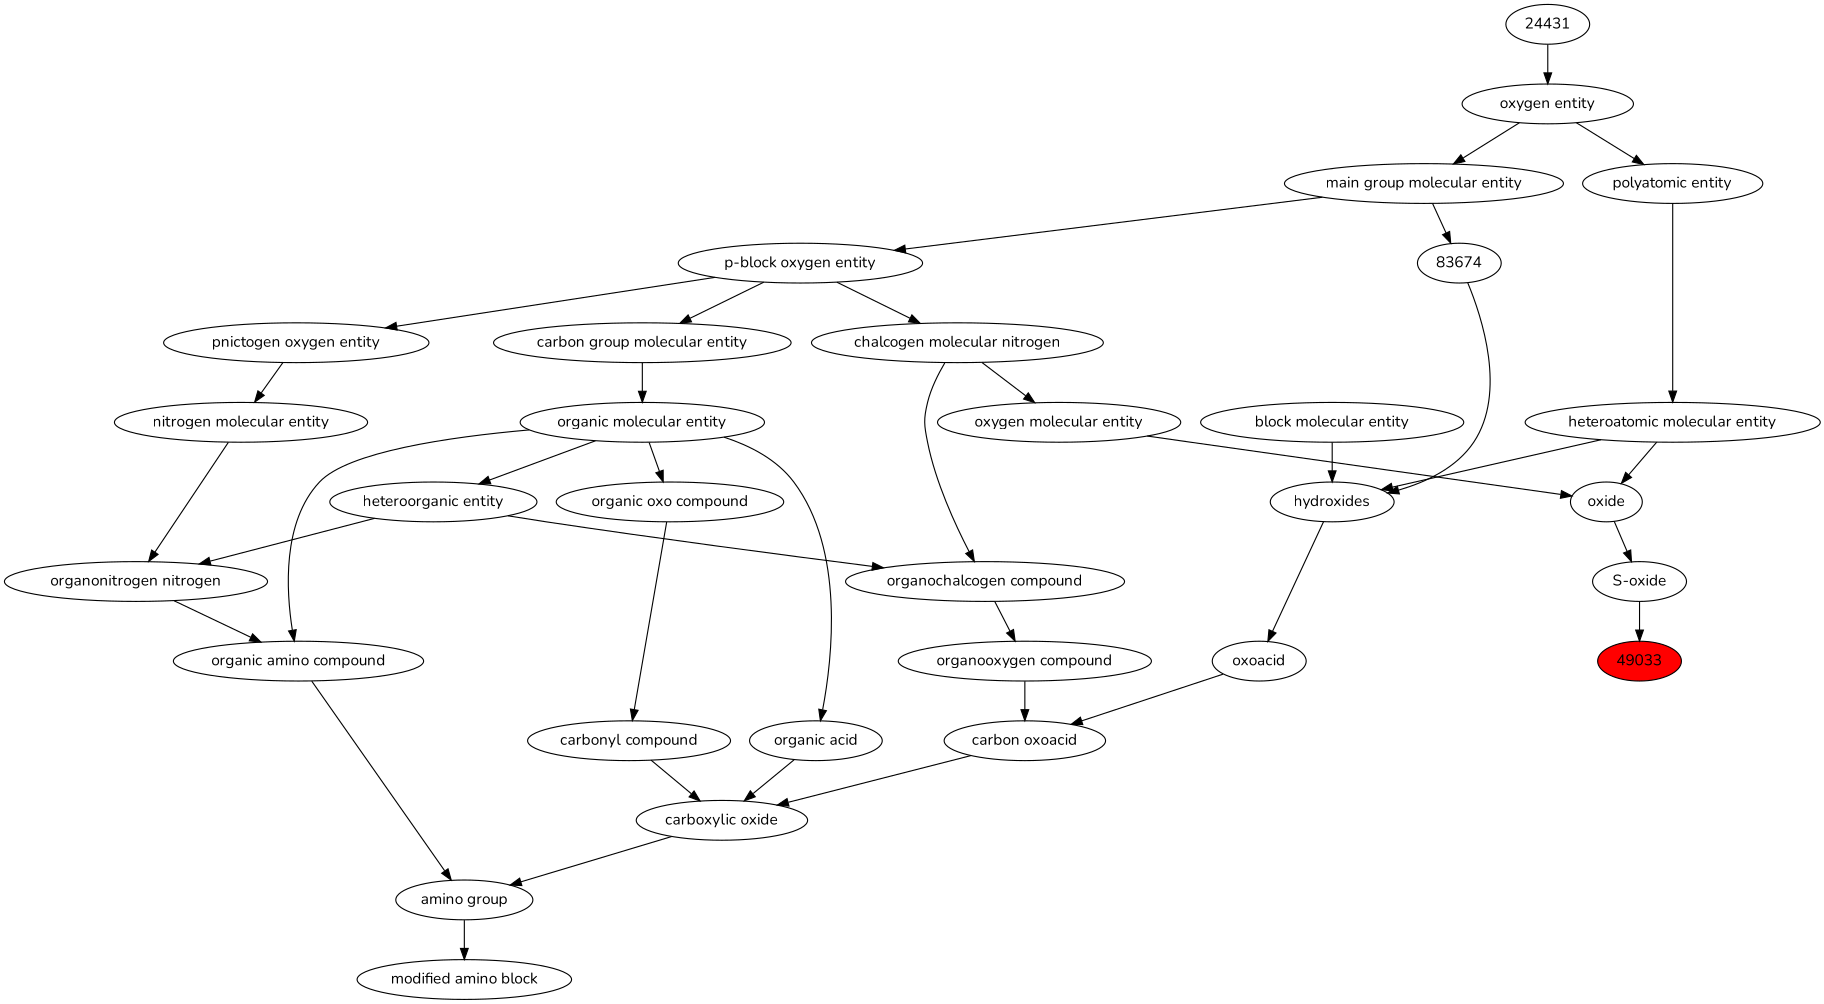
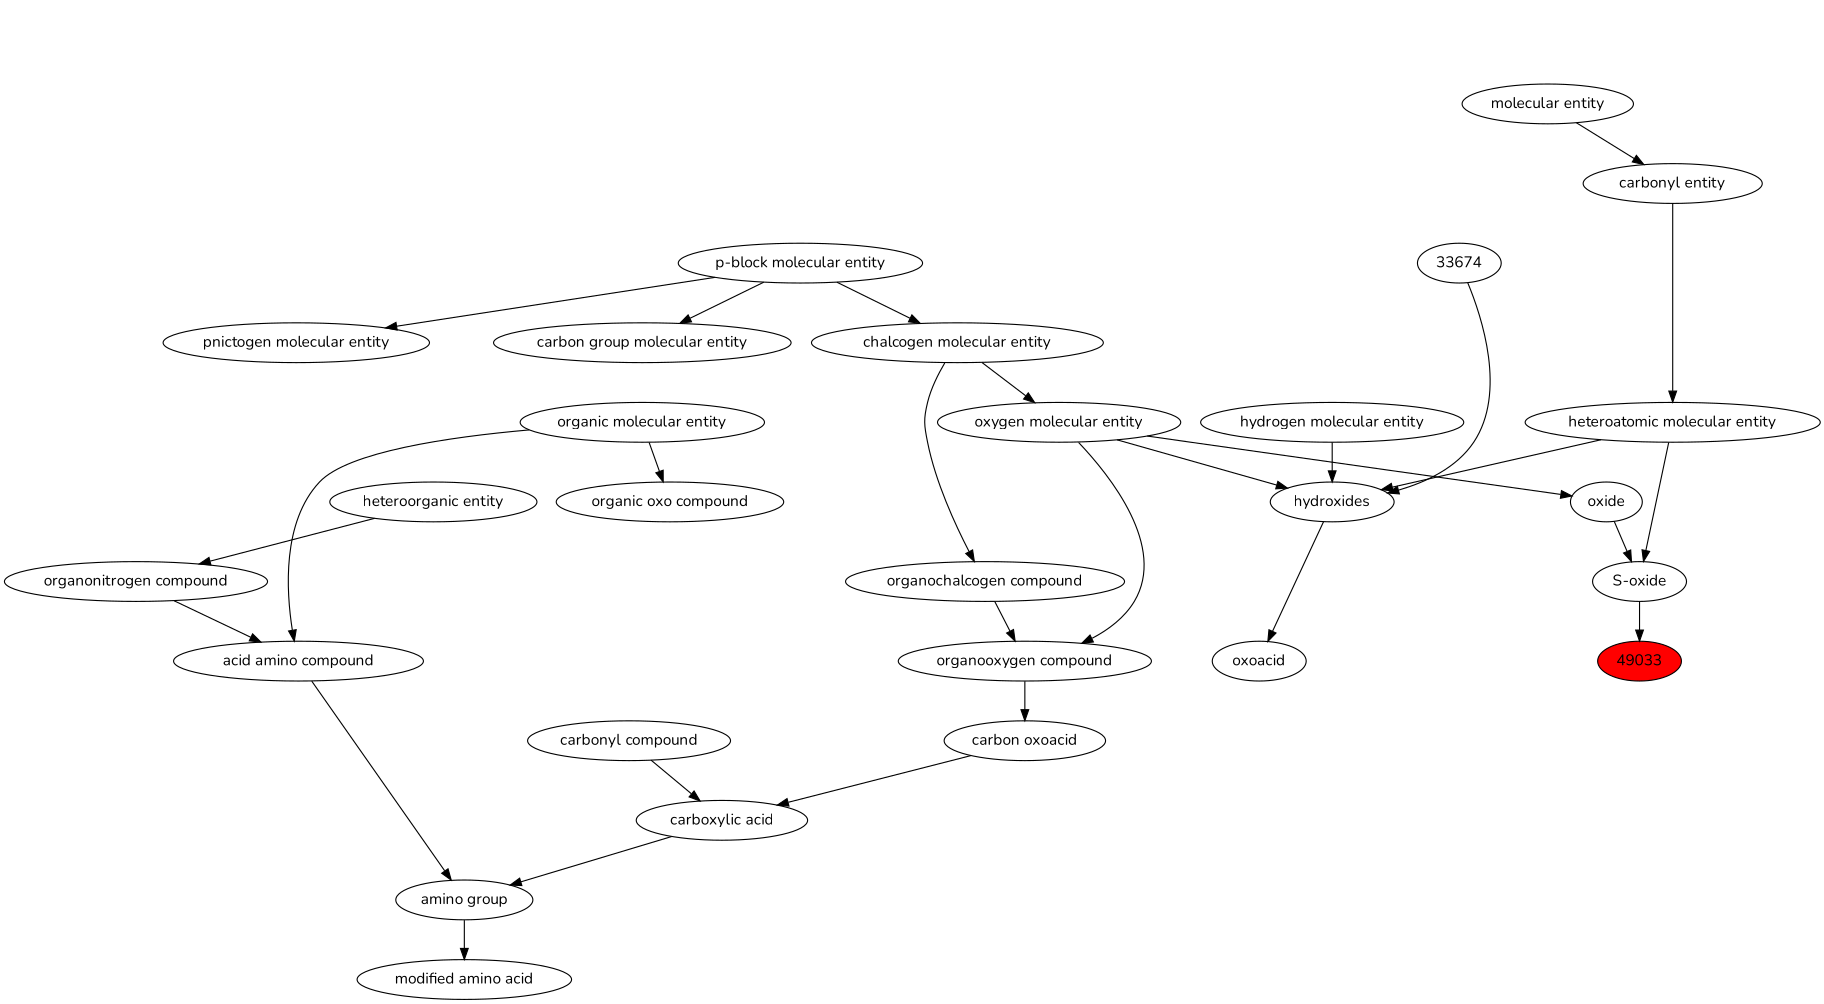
node "24431": removed
node "oxygen entity": label "oxygen entity" -> "molecular entity"
node "main group molecular entity": removed
node "polyatomic entity": label "polyatomic entity" -> "carbonyl entity"
node "p-block oxygen entity": label "p-block oxygen entity" -> "p-block molecular entity"
node "83674": label "83674" -> "33674"
node "pnictogen oxygen entity": label "pnictogen oxygen entity" -> "pnictogen molecular entity"
node "chalcogen molecular nitrogen": label "chalcogen molecular nitrogen" -> "chalcogen molecular entity"
edge "carbon group molecular entity" -> "organic molecular entity": removed
node "nitrogen molecular entity": removed
node "block molecular entity": label "block molecular entity" -> "hydrogen molecular entity"
edge "heteroatomic molecular entity" -> "oxide": now "heteroatomic molecular entity" -> "S-oxide"
edge "organic molecular entity" -> "heteroorganic entity": removed
edge "oxygen molecular entity" -> "hydroxides": added
edge "heteroorganic entity" -> "organochalcogen compound": removed
edge "oxygen molecular entity" -> "organooxygen compound": added
node "organonitrogen nitrogen": label "organonitrogen nitrogen" -> "organonitrogen compound"
edge "organic oxo compound" -> "carbonyl compound": removed
node "organic amino compound": label "organic amino compound" -> "acid amino compound"
edge "oxoacid" -> "carbon oxoacid": removed
node "organic acid": removed
node "carboxylic oxide": label "carboxylic oxide" -> "carboxylic acid"
node "modified amino block": label "modified amino block" -> "modified amino acid"
